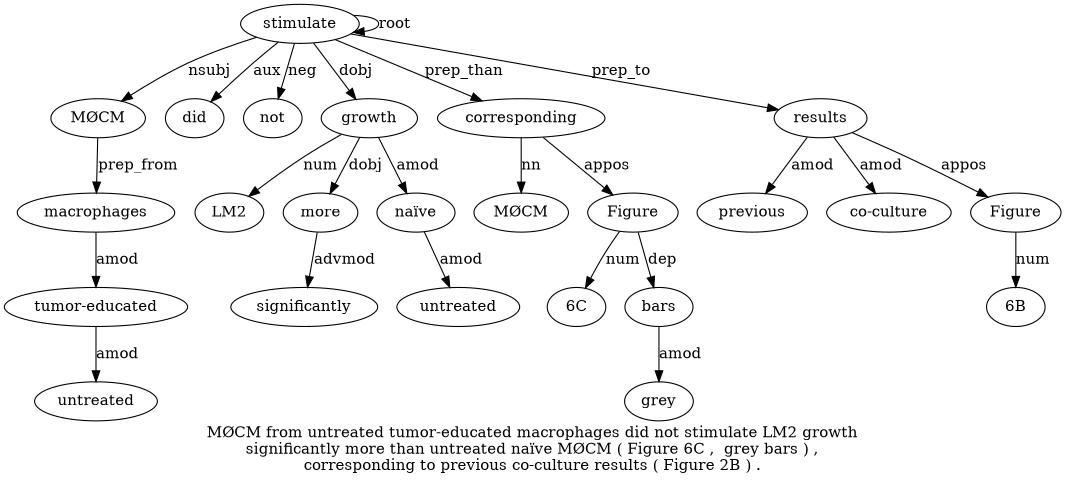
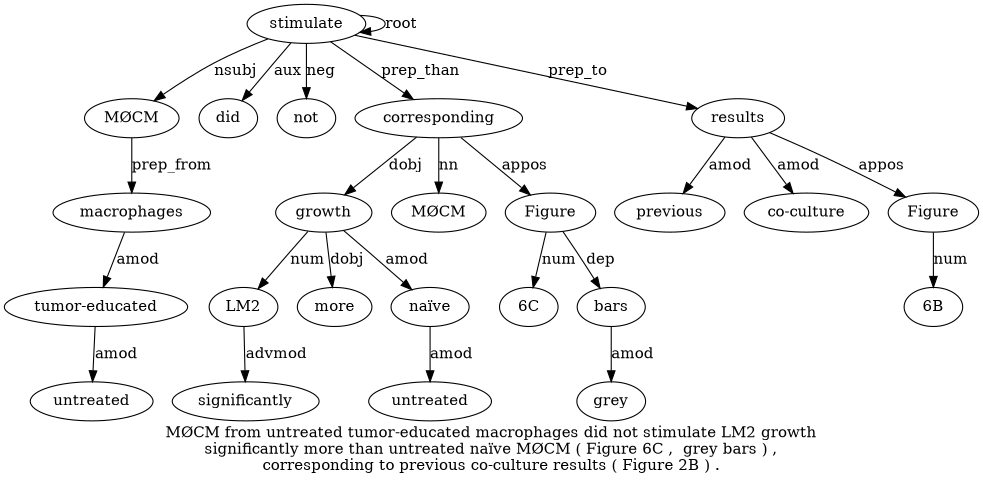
edge "stimulate" -> "growth": now "corresponding" -> "growth"
edge "more" -> "significantly": now "LM2" -> "significantly"
